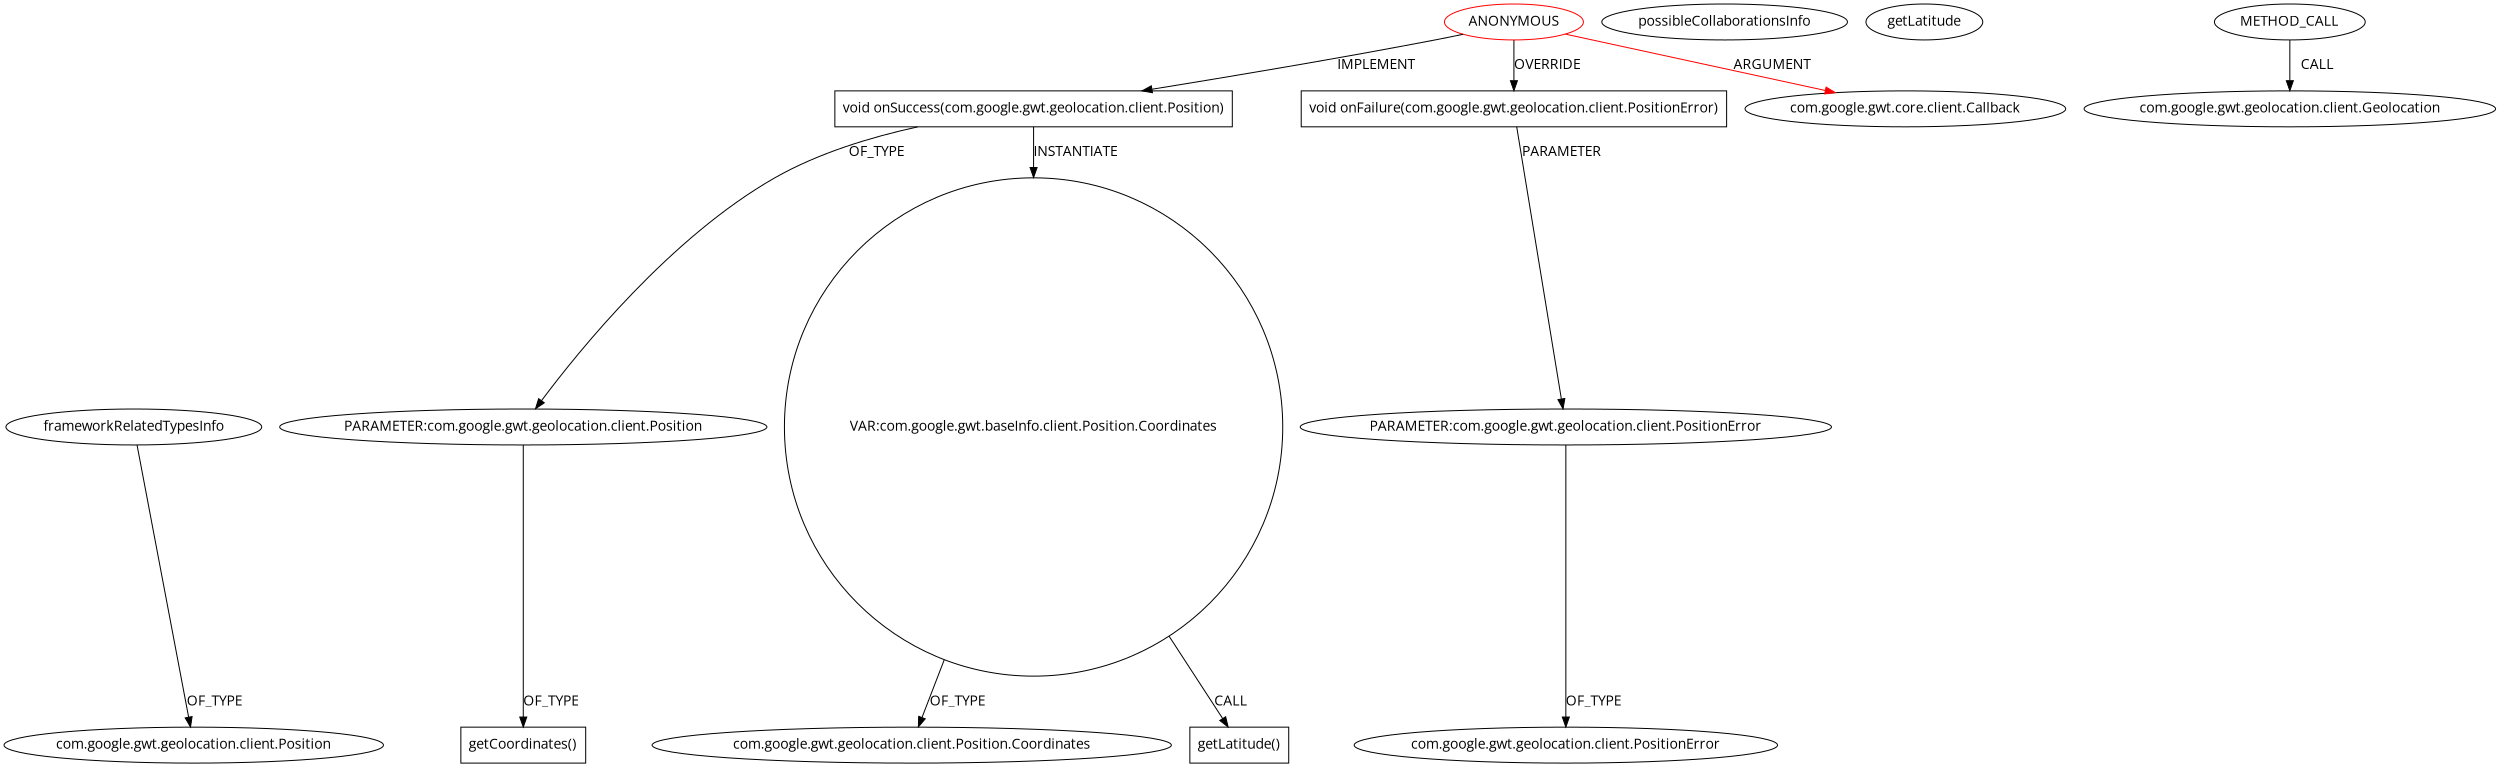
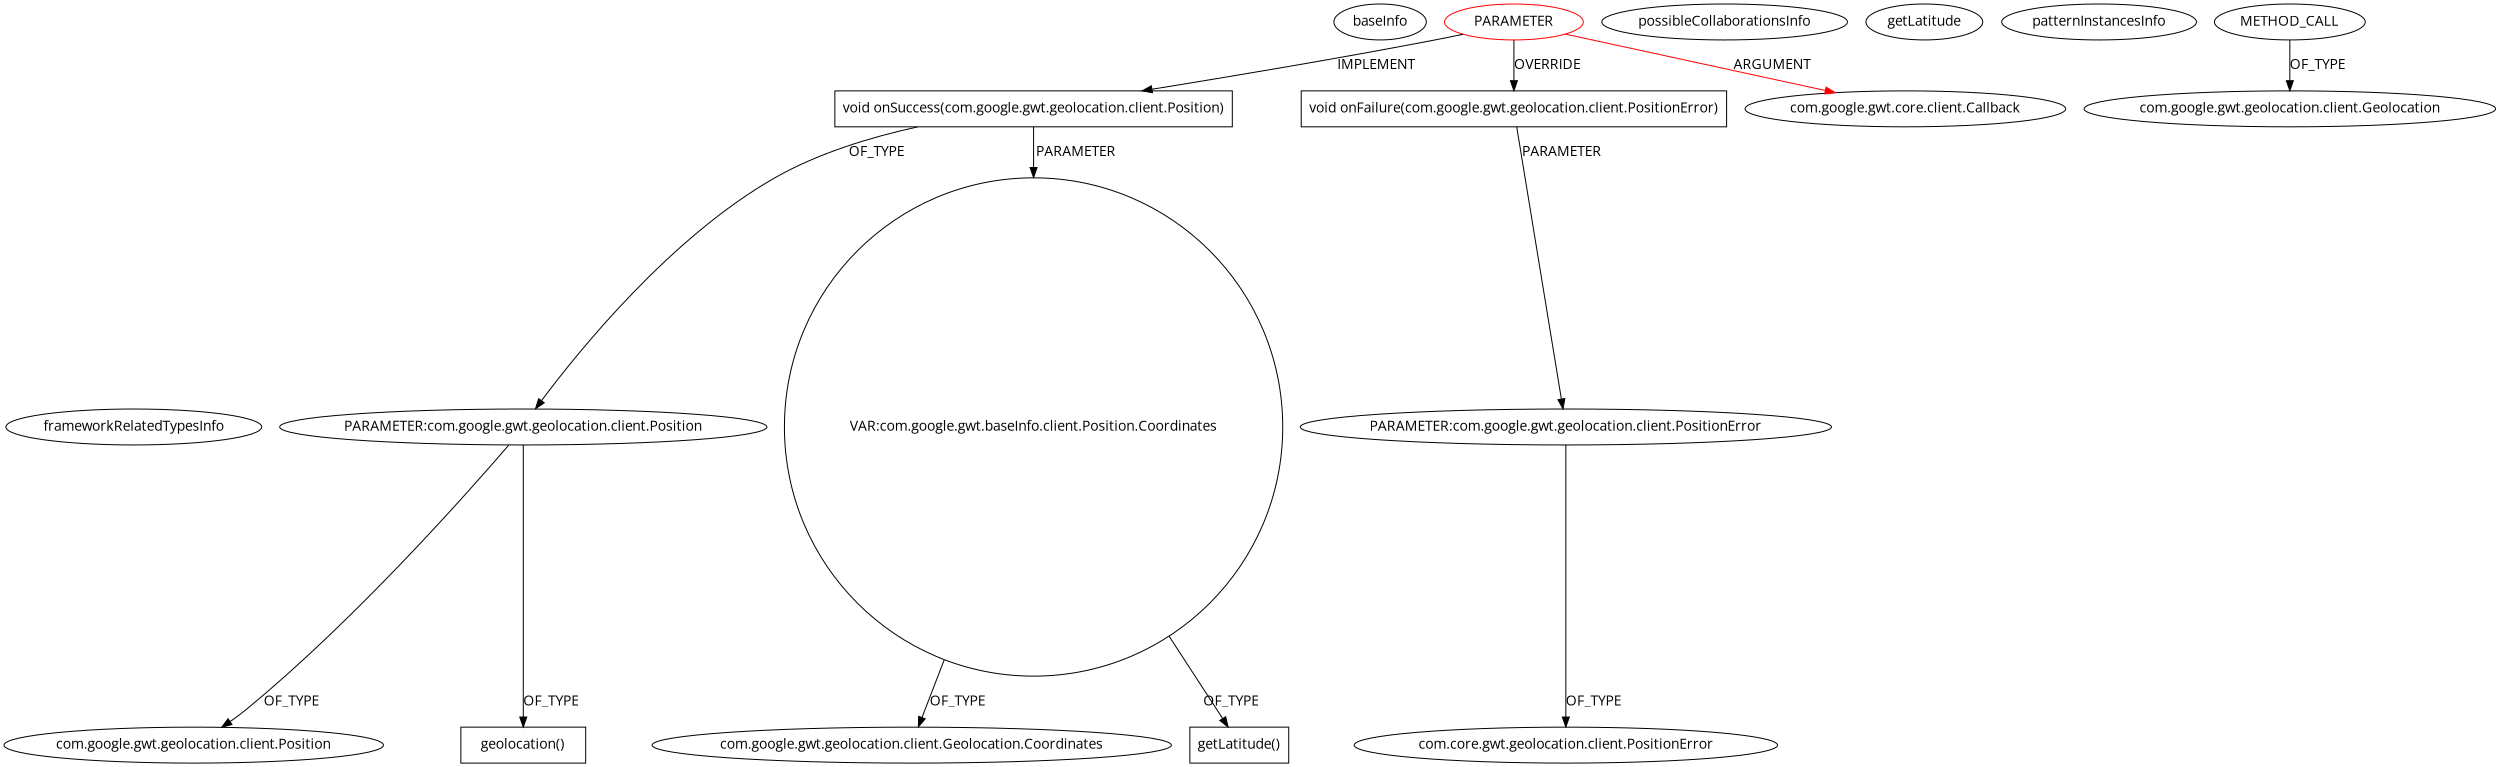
node "baseInfo": added
node "ANONYMOUS": label "ANONYMOUS" -> "PARAMETER"
node "patternInstancesInfo": added
edge "METHOD_CALL" -> "com.google.gwt.geolocation.client.Geolocation": label "CALL" -> "OF_TYPE"
edge "void onSuccess(com.google.gwt.geolocation.client.Position)" -> "VAR:com.google.gwt.baseInfo.client.Position.Coordinates": label "INSTANTIATE" -> "PARAMETER"
edge "frameworkRelatedTypesInfo" -> "com.google.gwt.geolocation.client.Position": now "PARAMETER:com.google.gwt.geolocation.client.Position" -> "com.google.gwt.geolocation.client.Position"
edge "VAR:com.google.gwt.baseInfo.client.Position.Coordinates" -> "getLatitude()": label "CALL" -> "OF_TYPE"
node "getCoordinates()": label "getCoordinates()" -> "geolocation()"
node "com.google.gwt.geolocation.client.Position.Coordinates": label "com.google.gwt.geolocation.client.Position.Coordinates" -> "com.google.gwt.geolocation.client.Geolocation.Coordinates"
node "com.google.gwt.geolocation.client.PositionError": label "com.google.gwt.geolocation.client.PositionError" -> "com.core.gwt.geolocation.client.PositionError"
